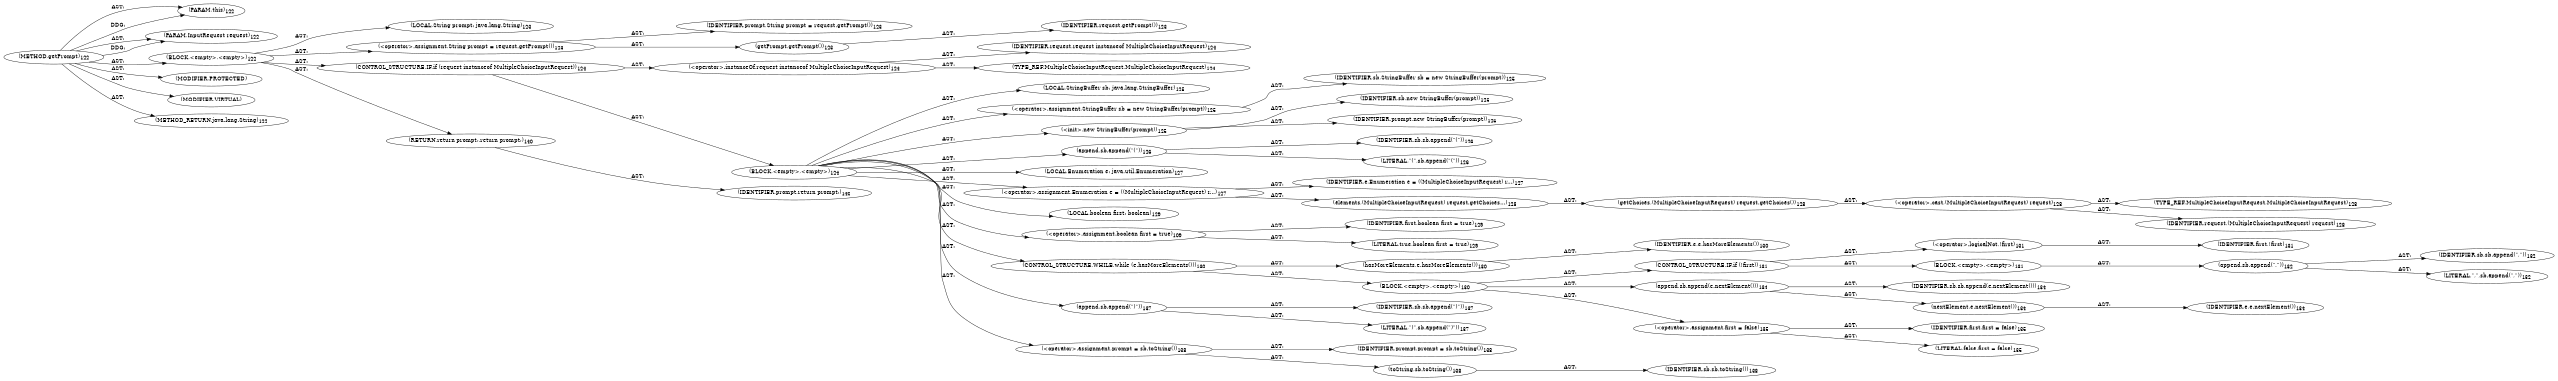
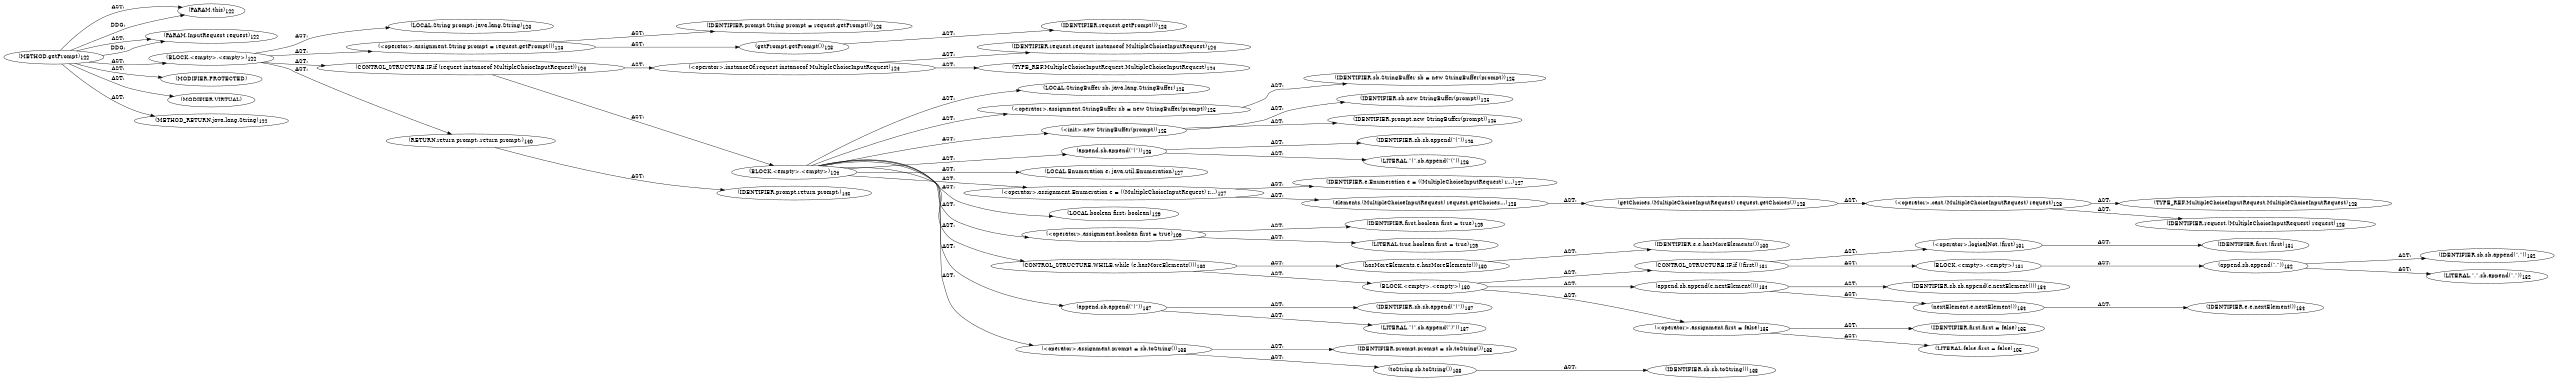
node "(LITERAL,false,first = false)": text "135" -> "105"
